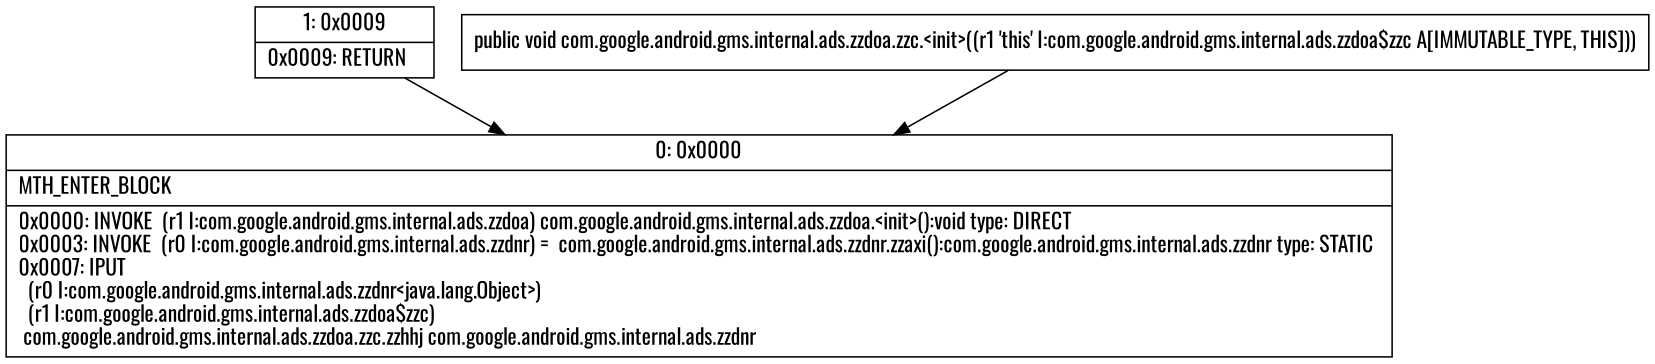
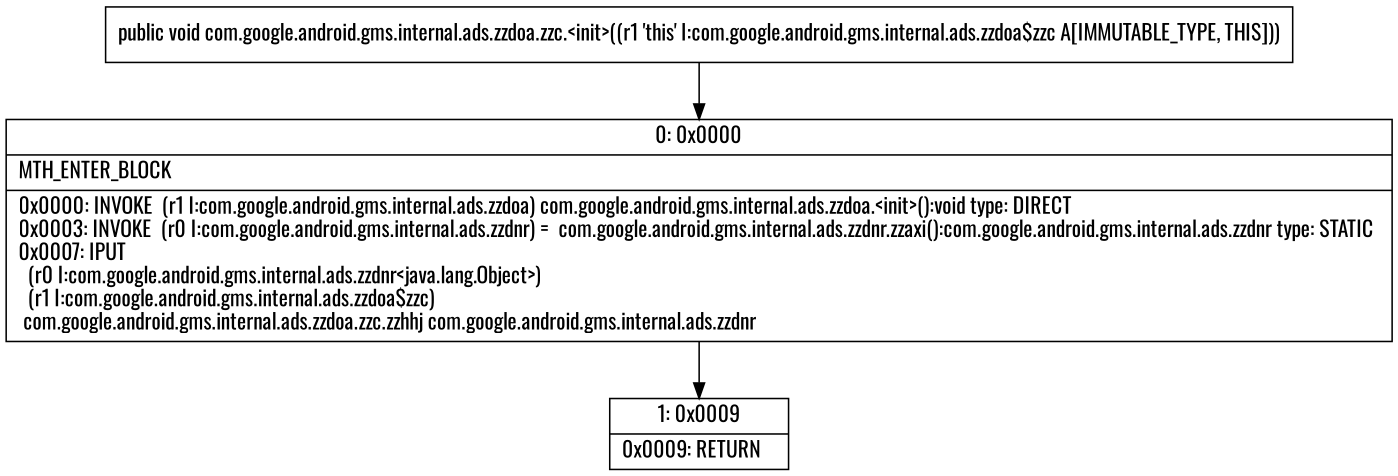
edge "1: 0x0009" -> "0: 0x0000": reversed
